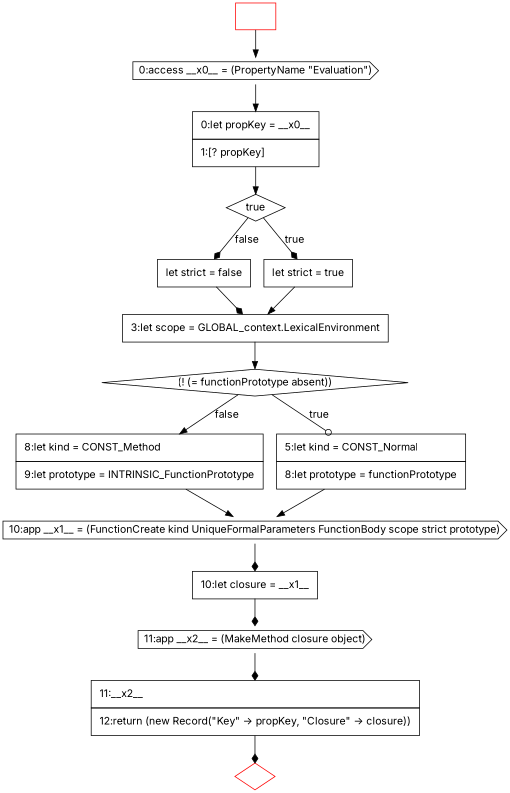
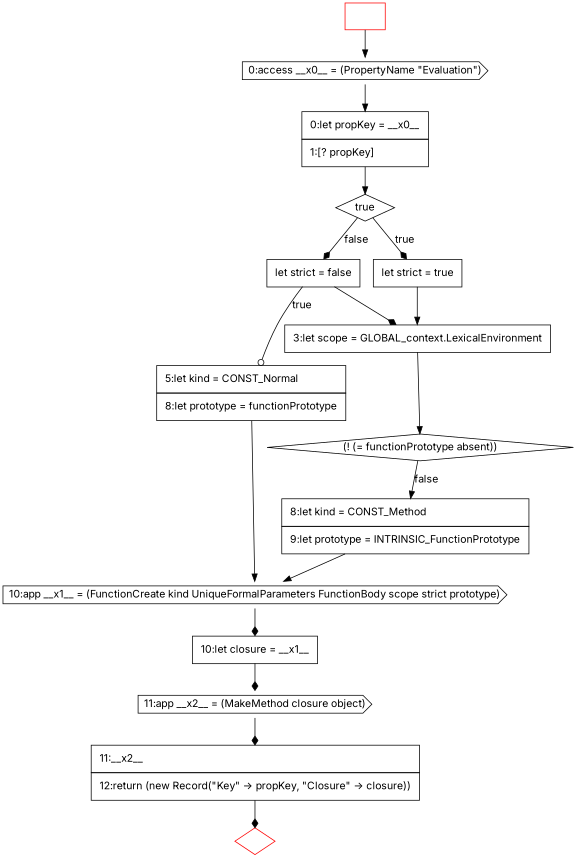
edge "(! (= functionPrototype absent))" -> "5:let kind = CONST_Normal": now "let strict = false" -> "5:let kind = CONST_Normal"
